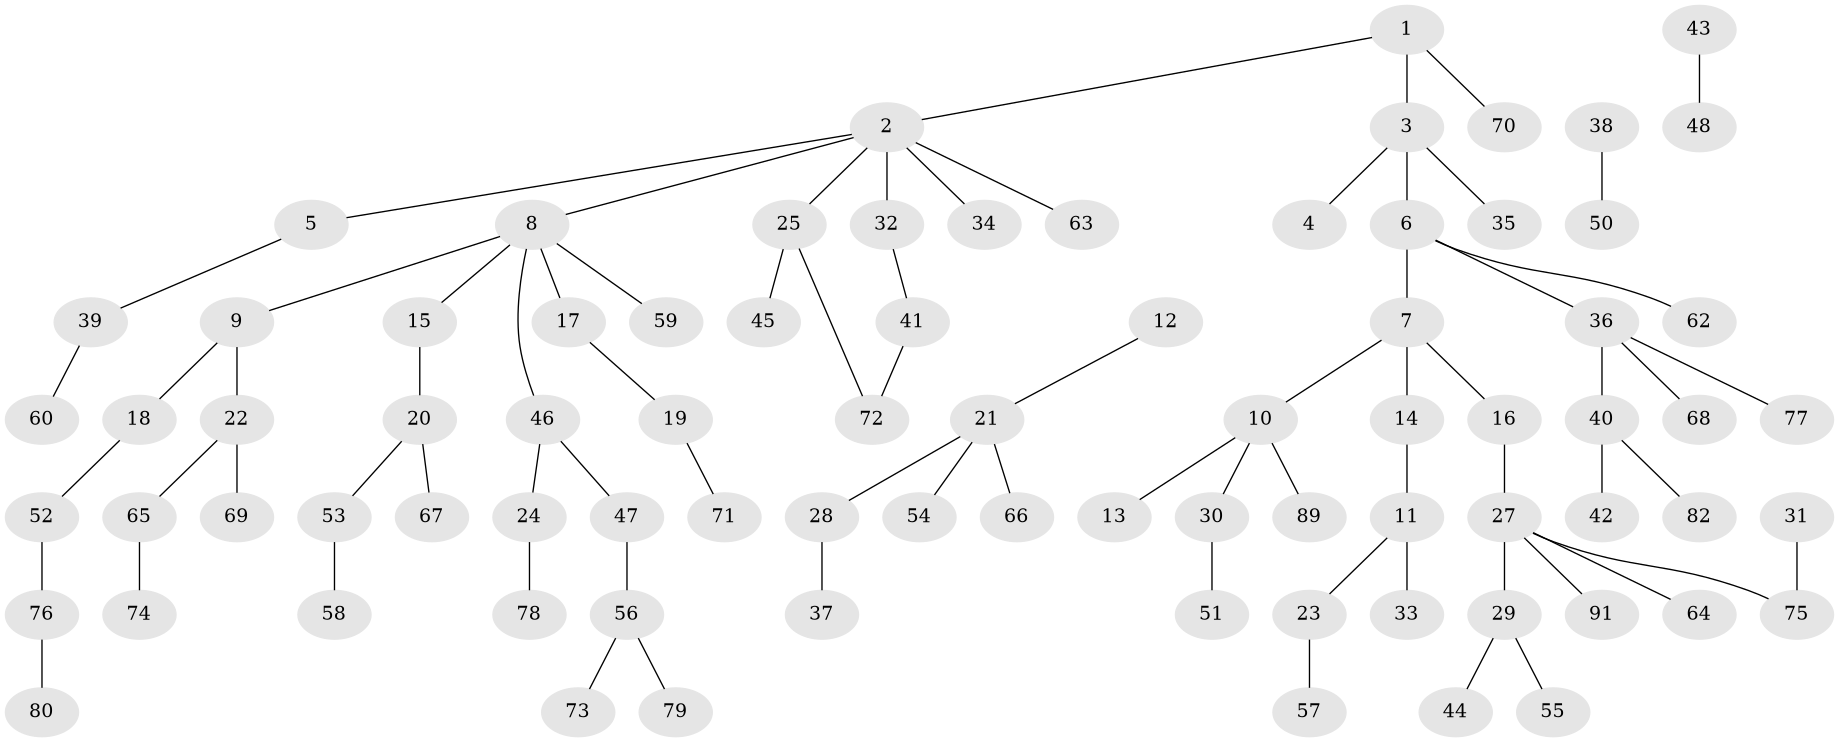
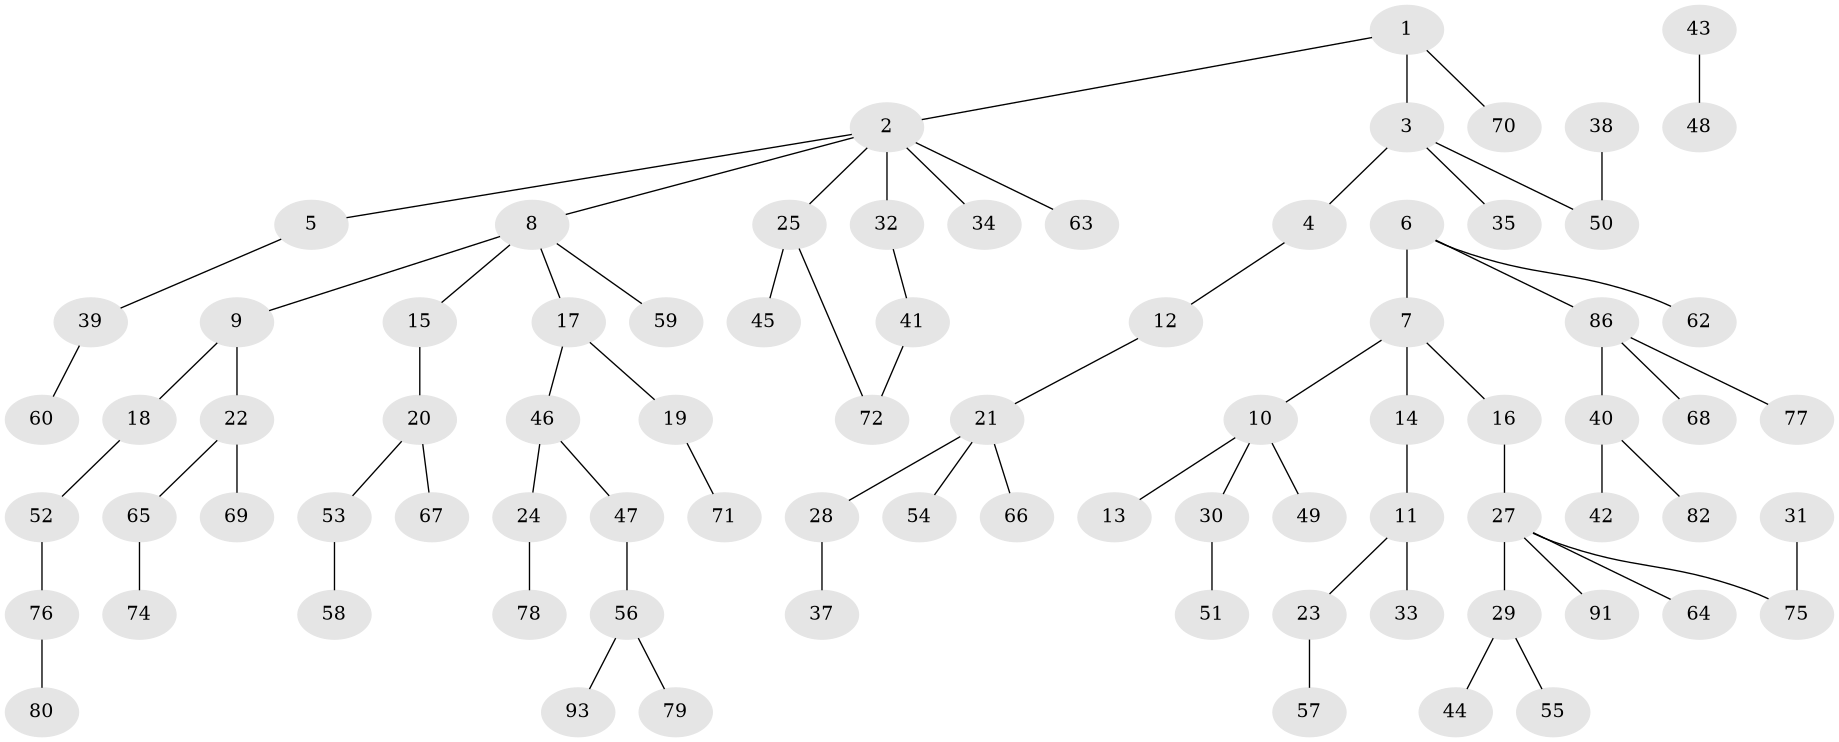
edge "3" -- "6": now "3" -- "50"
edge "4" -- "12": added
node "36": label "36" -> "86"
edge "8" -- "46": now "17" -- "46"
node "89": label "89" -> "49"
node "73": label "73" -> "93"
